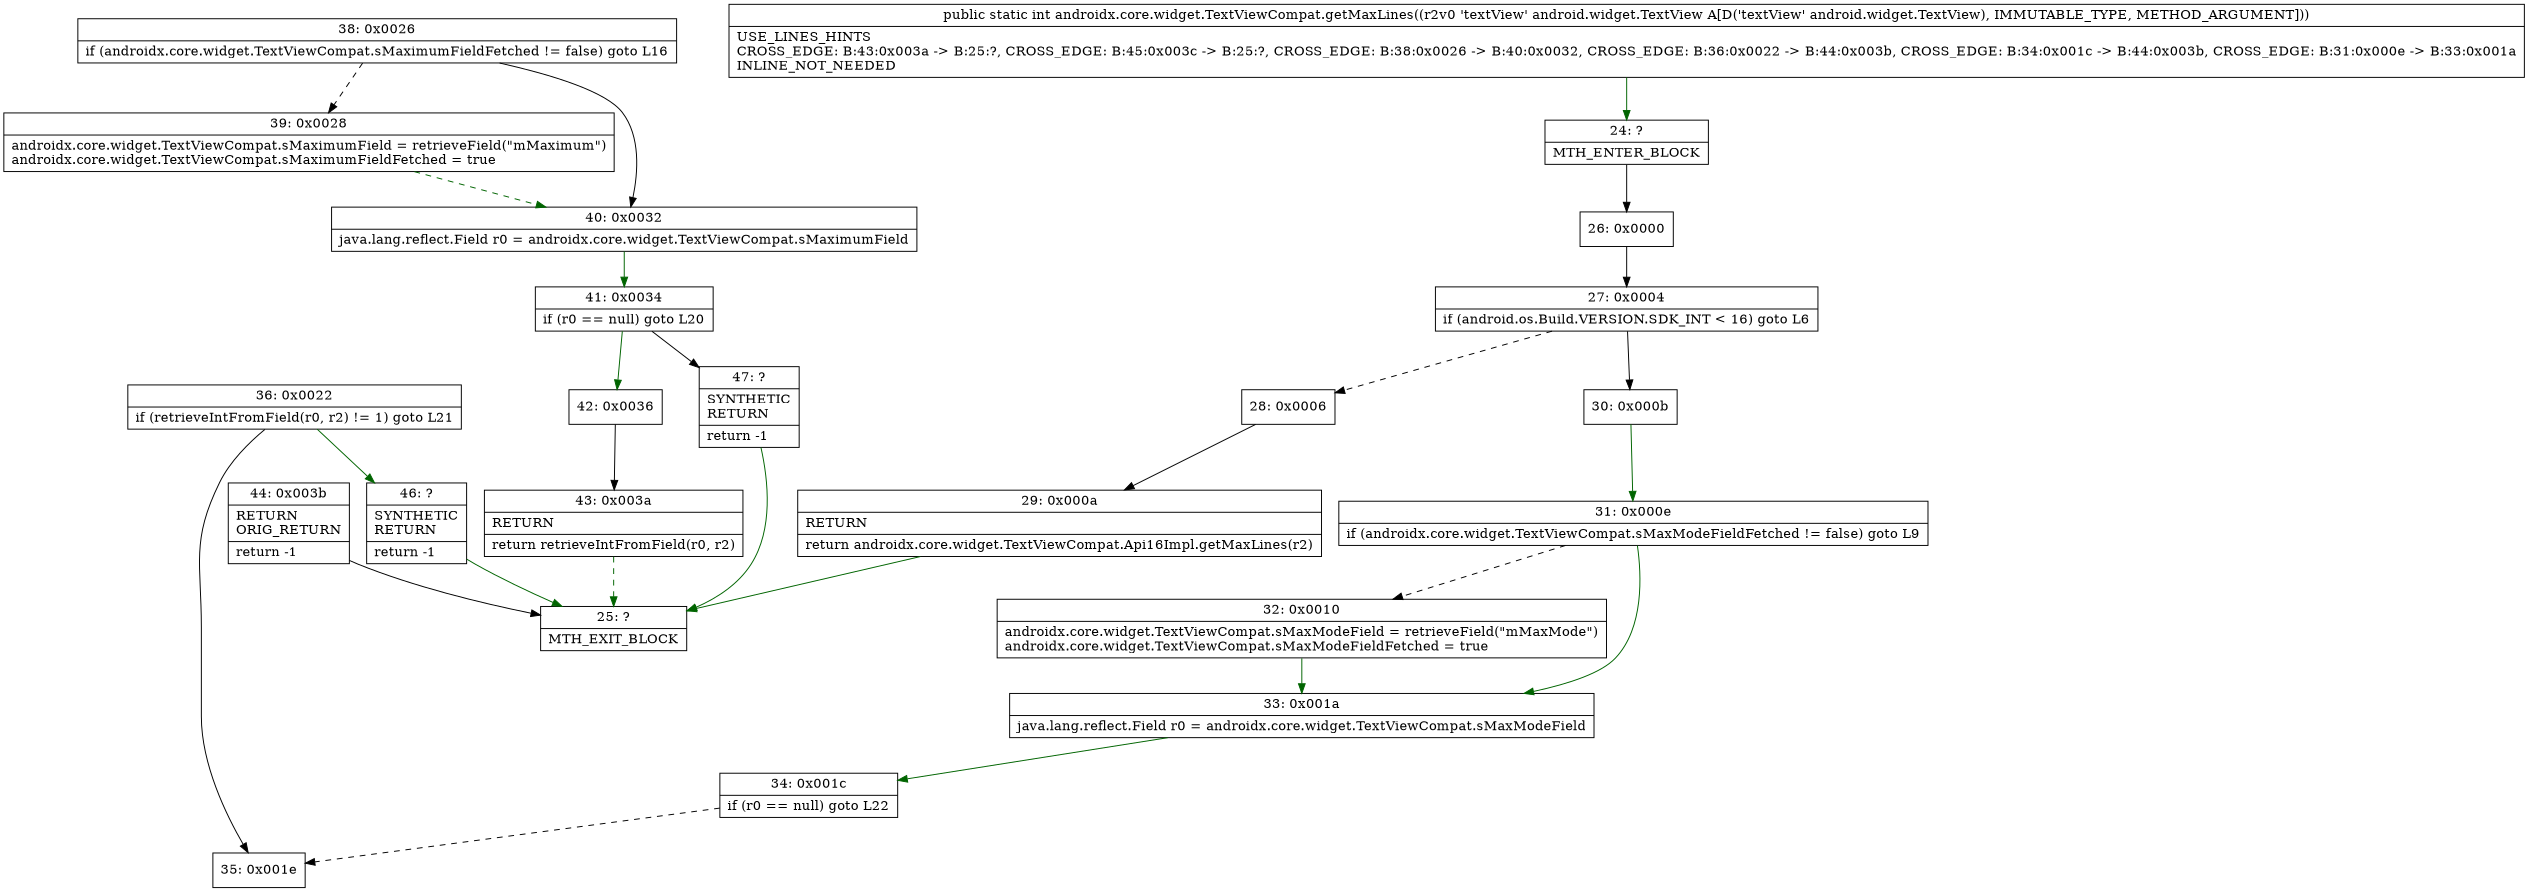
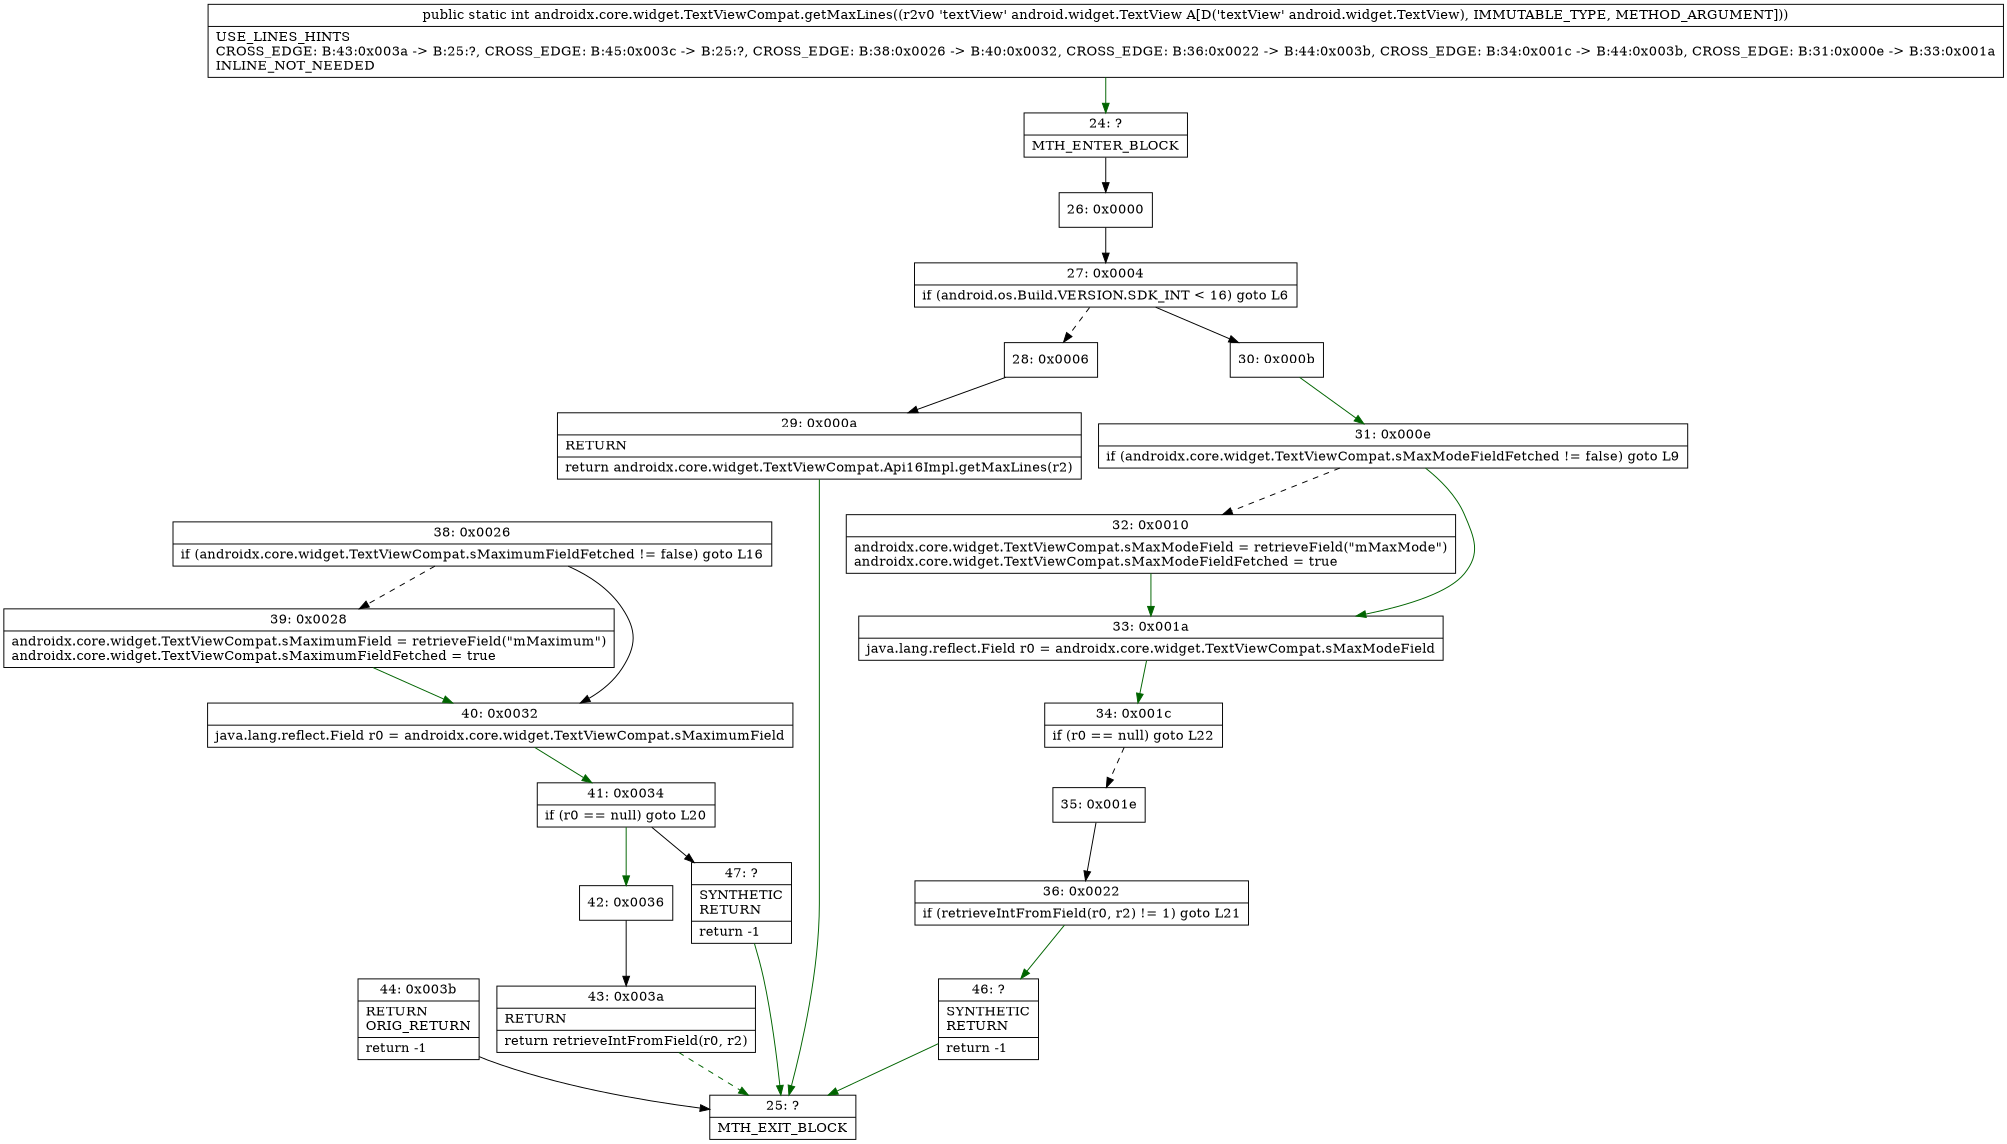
edge "39: 0x0028" -> "40: 0x0032": style dashed -> solid
edge "36: 0x0022" -> "35: 0x001e": reversed
